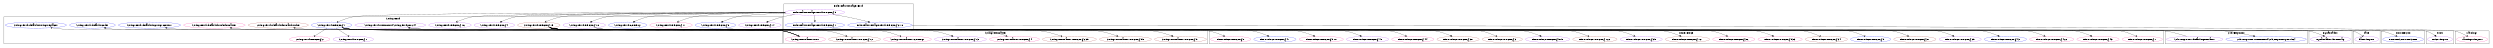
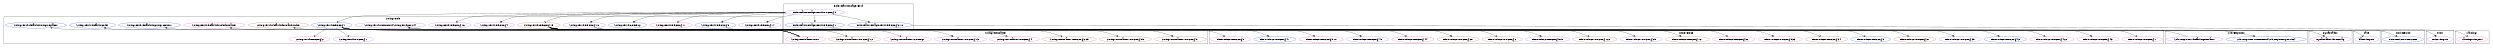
edge "Role::HasMessage::Errf::BEGIN@9" -> "String::Errf::BEGIN@15": arrowhead vee -> tee
cluster "String::Errf": label "String::Errf" -> "String::Role"
